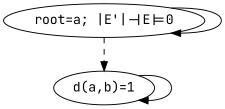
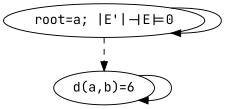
node "d(a,b)=1": label "d(a,b)=1" -> "d(a,b)=6"
